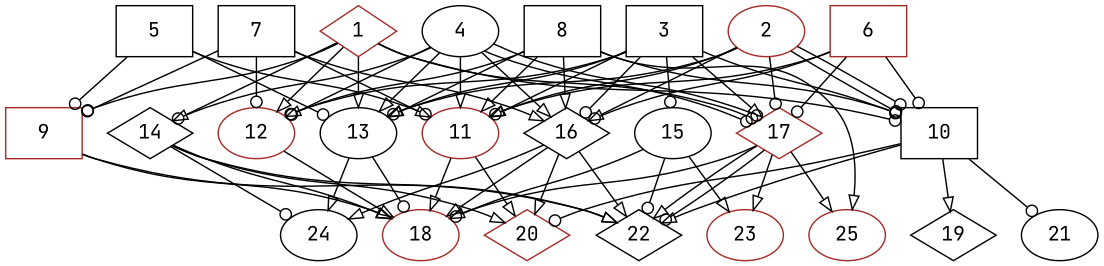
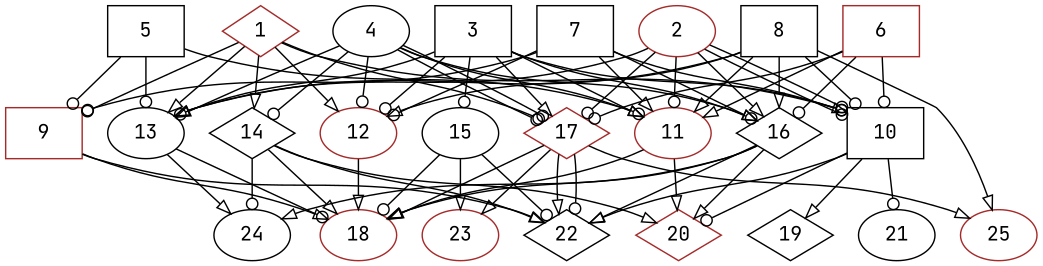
edge "7" -> "10": added
